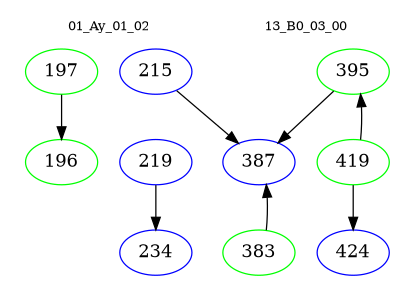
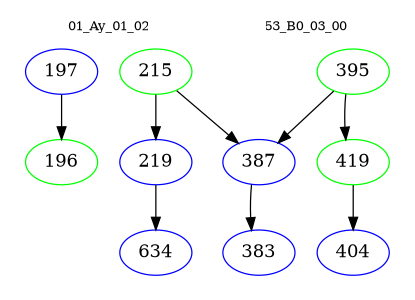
cluster "13_B0_03_00": label "13_B0_03_00" -> "53_B0_03_00"
node "197": color green -> blue
node "215": color blue -> green
edge "215" -> "219": added
edge "419" -> "395": reversed
edge "383" -> "387": reversed
node "234": label "234" -> "634"
node "383": color green -> blue
node "424": label "424" -> "404"
